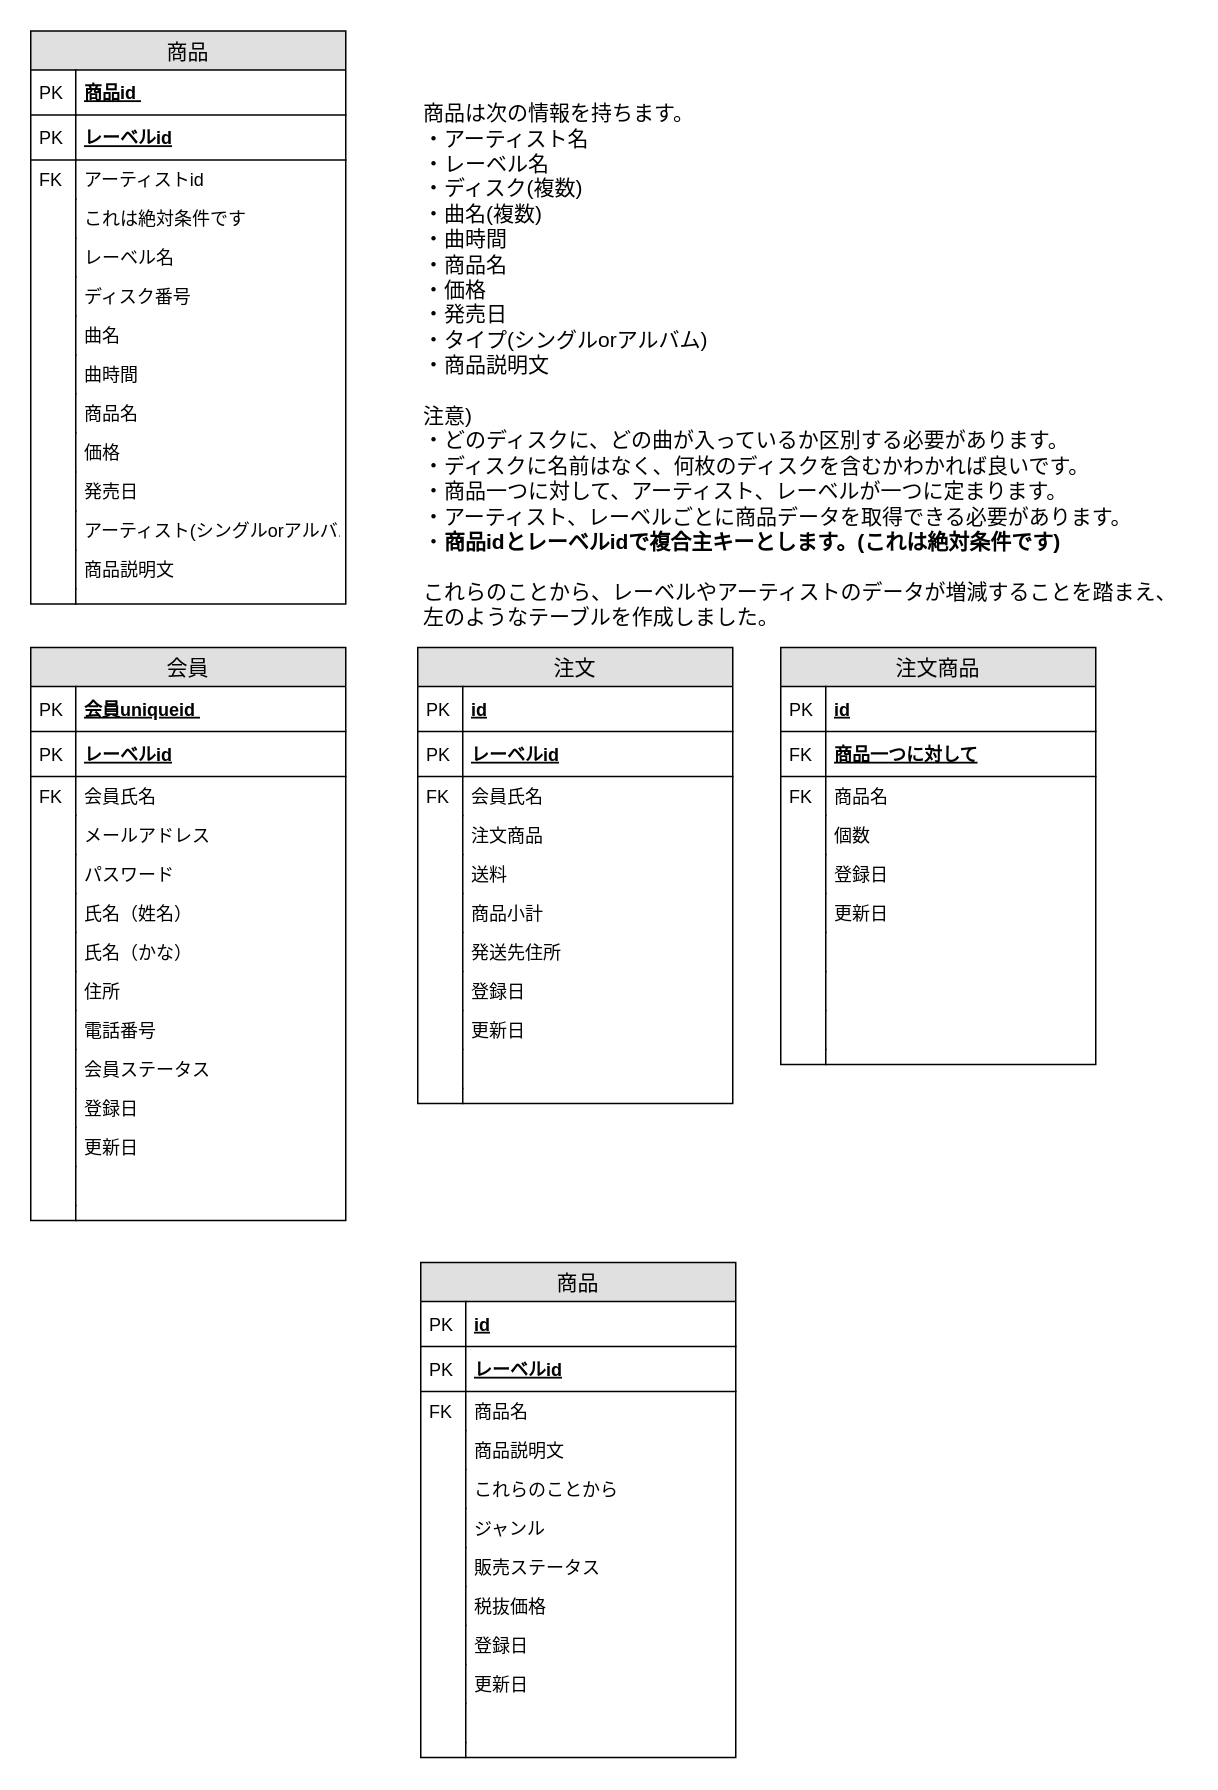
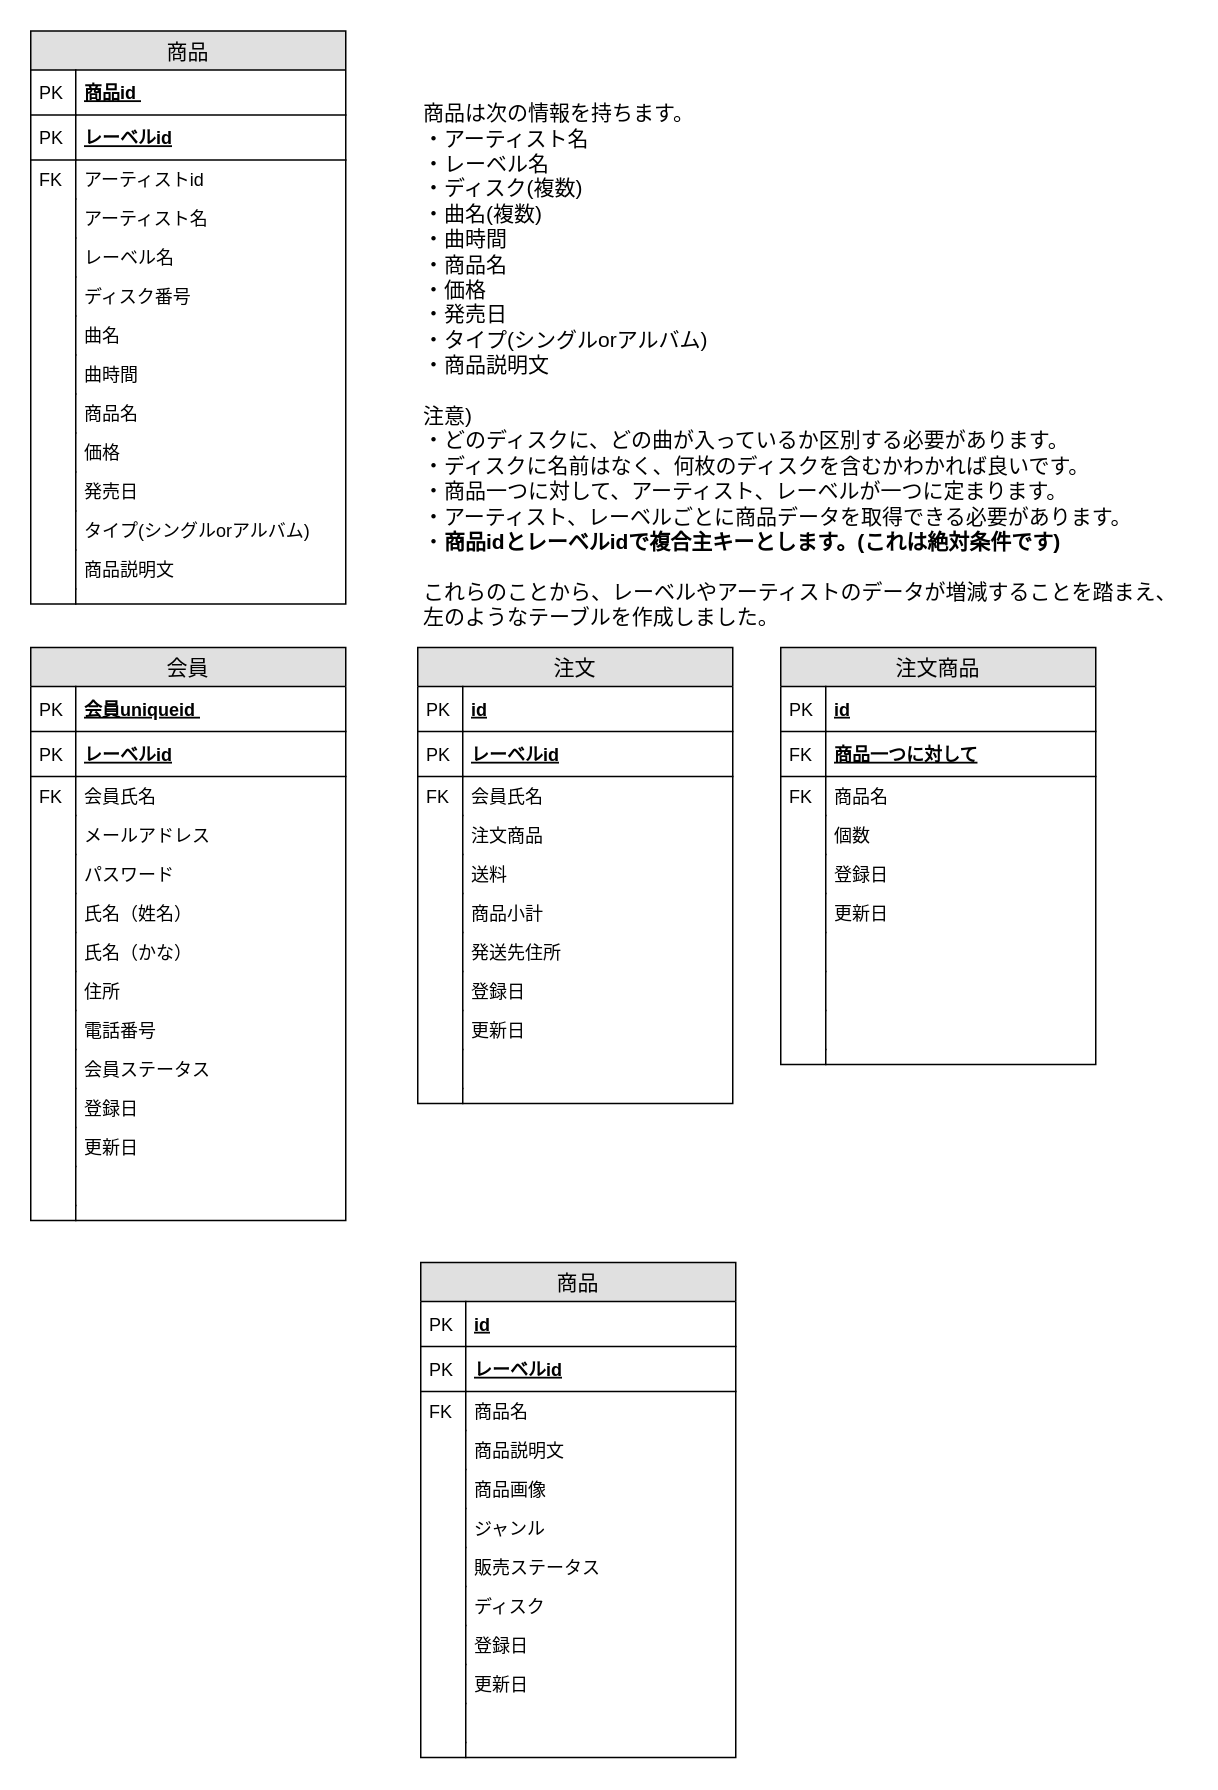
node "これは絶対条件です": label "これは絶対条件です" -> "アーティスト名"
node "アーティスト(シングルorアルバム)": label "アーティスト(シングルorアルバム)" -> "タイプ(シングルorアルバム)"
node "これらのことから": label "これらのことから" -> "商品画像"
node "税抜価格": label "税抜価格" -> "ディスク"
